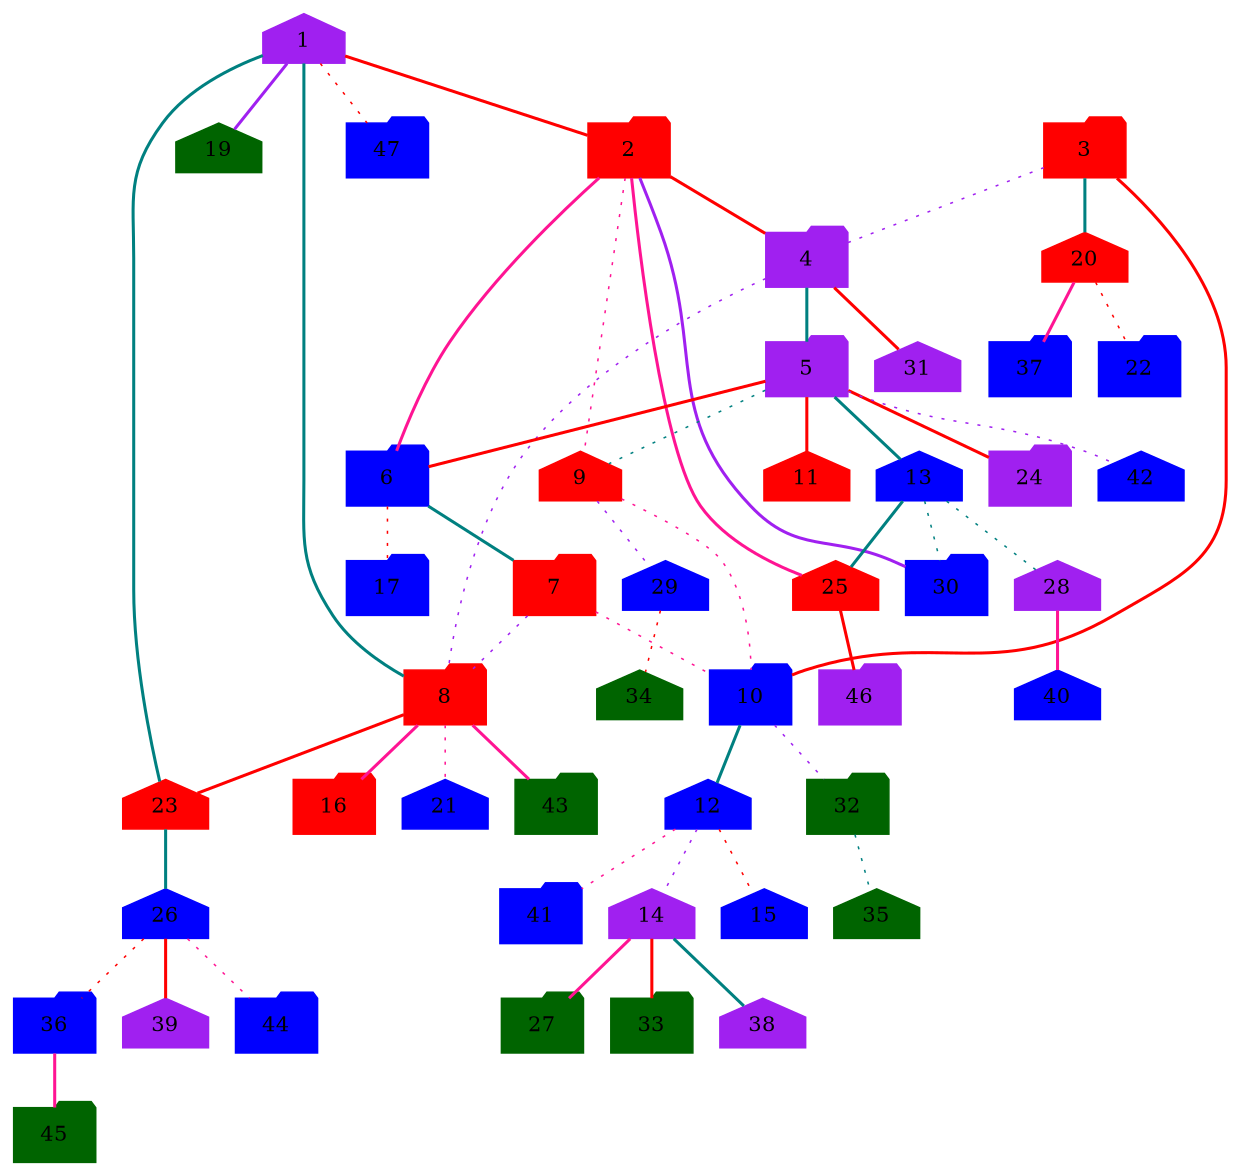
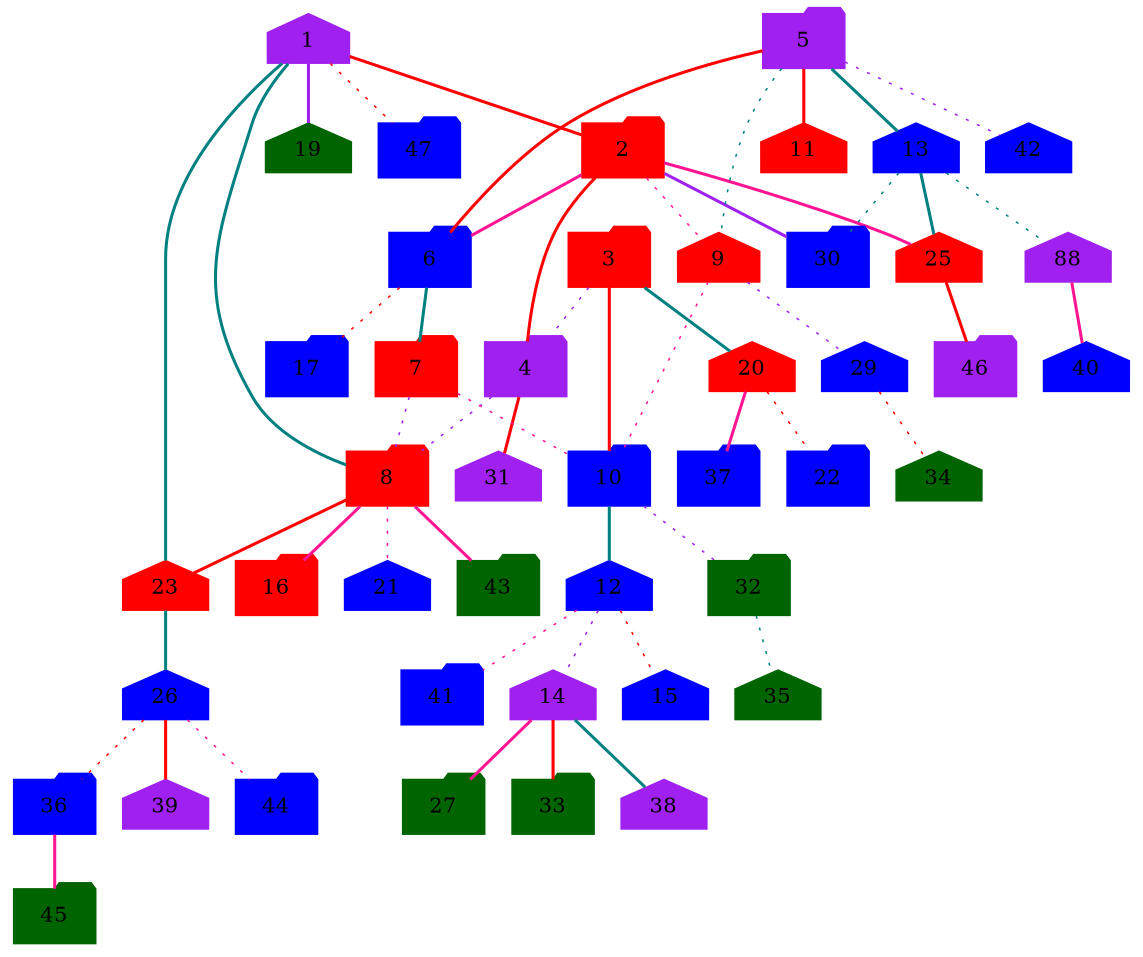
edge "4" -- "5": removed
node "24": removed
node "28": label "28" -> "88"
